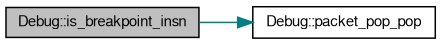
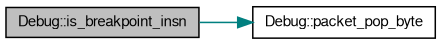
node "Debug::packet_pop_pop": label "Debug::packet_pop_pop" -> "Debug::packet_pop_byte"
